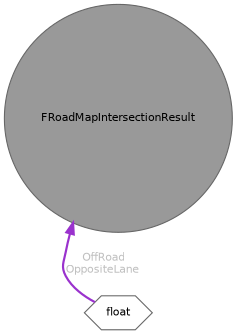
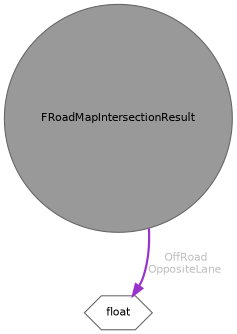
edge "float" -> "FRoadMapIntersectionResult": reversed
